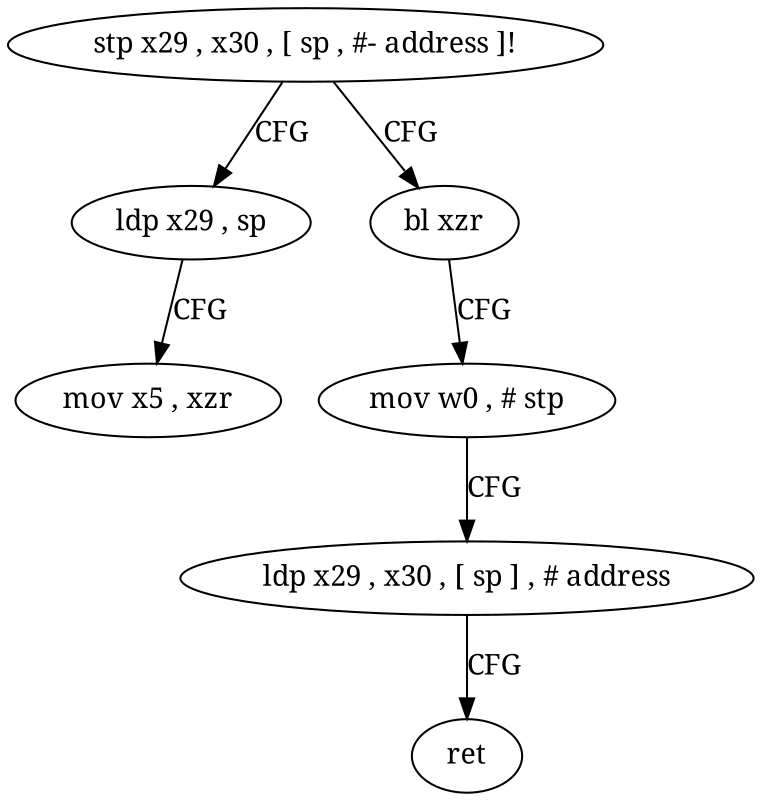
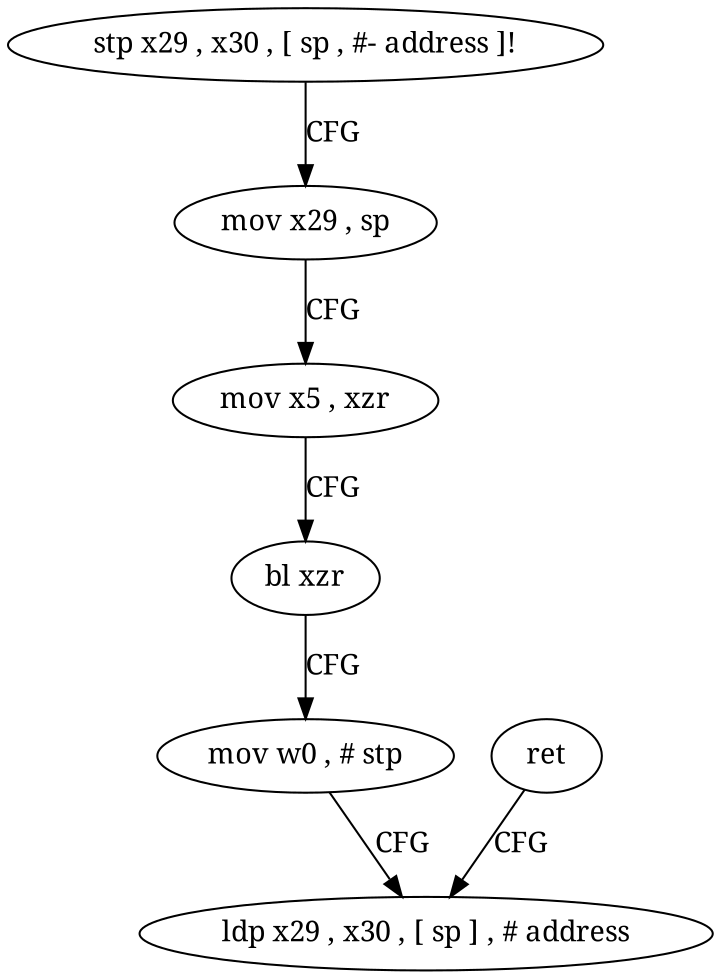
edge "stp x29 , x30 , [ sp , #- address ]!" -> "bl xzr": now "mov x5 , xzr" -> "bl xzr"
node "ldp x29 , sp": label "ldp x29 , sp" -> "mov x29 , sp"
edge "ldp x29 , x30 , [ sp ] , # address" -> "ret": reversed
